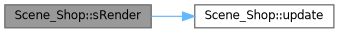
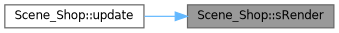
edge "Scene_Shop::sRender" -> "Scene_Shop::update": reversed
